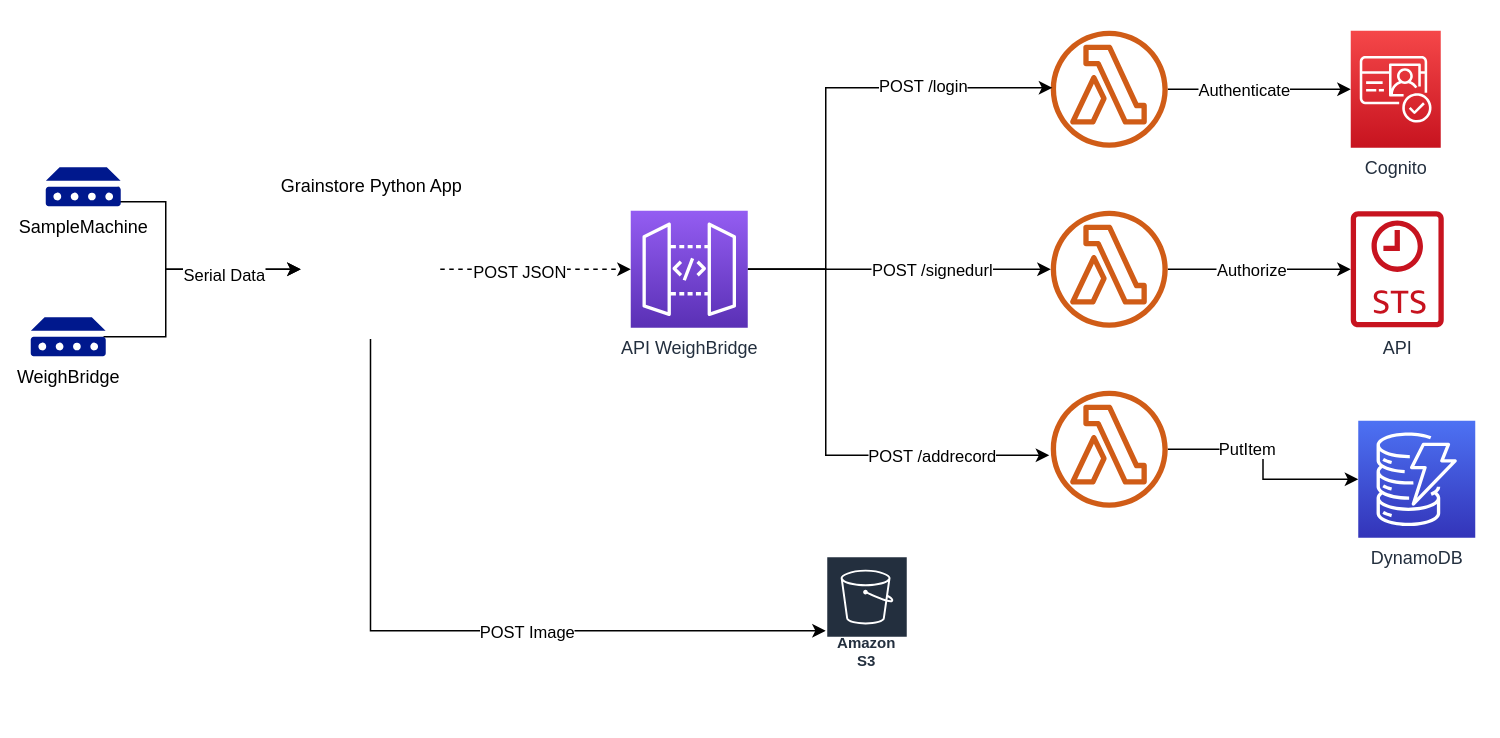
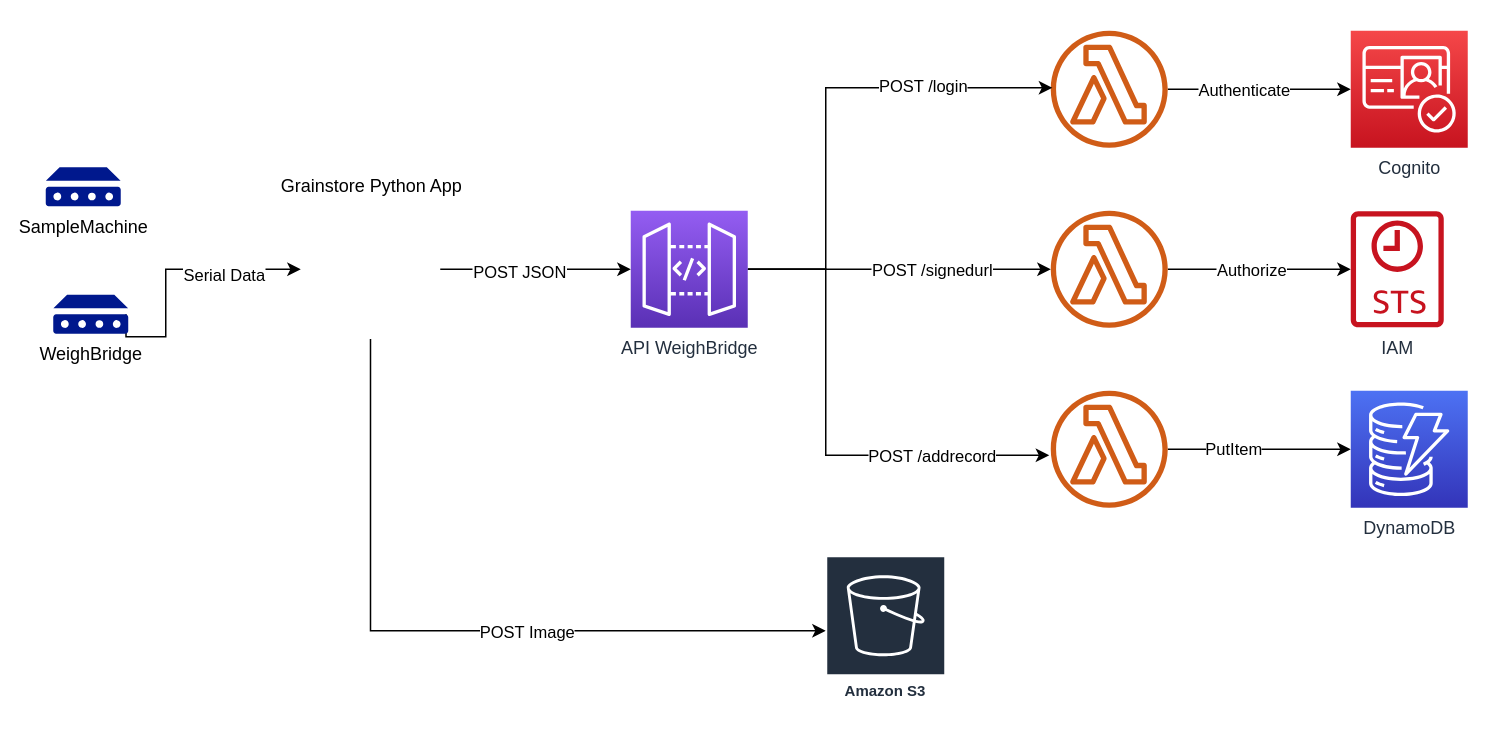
node "Cognito": size 90x117 -> 117x117
edge "SampleMachine" -> "Grainstore Python App": removed
edge "Grainstore Python App" -> "API WeighBridge": style dashed -> solid
node "WeighBridge": moved (68, 337) -> (91, 314)
node "API": label "API" -> "IAM"
node "DynamoDB": moved (1417, 479) -> (1409, 449)
node "Amazon S3": size 83x120 -> 120x150
